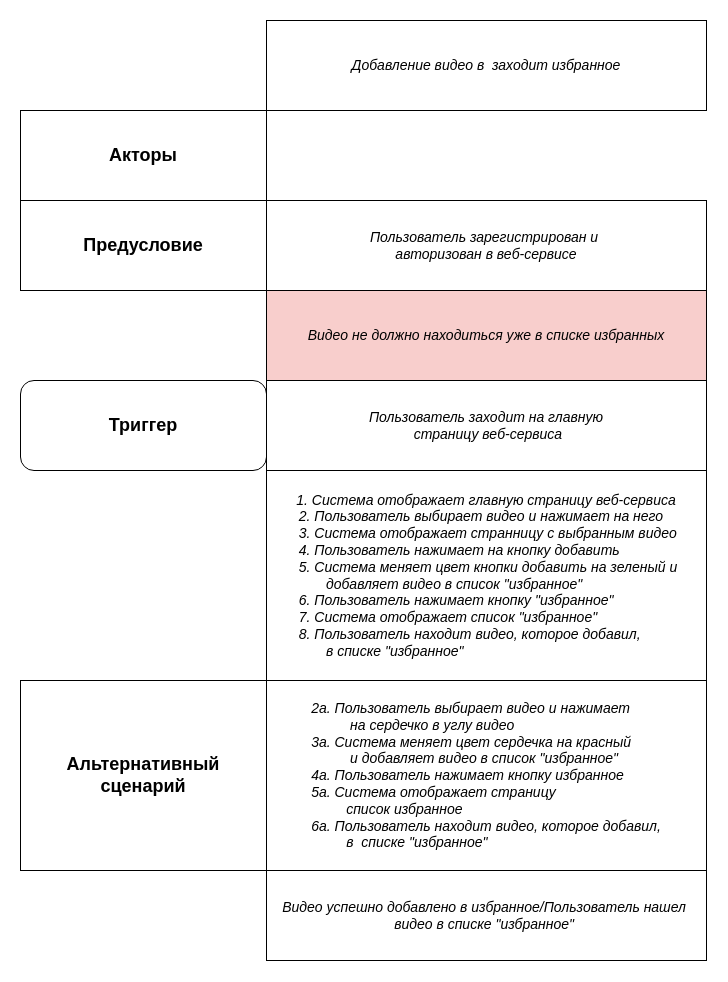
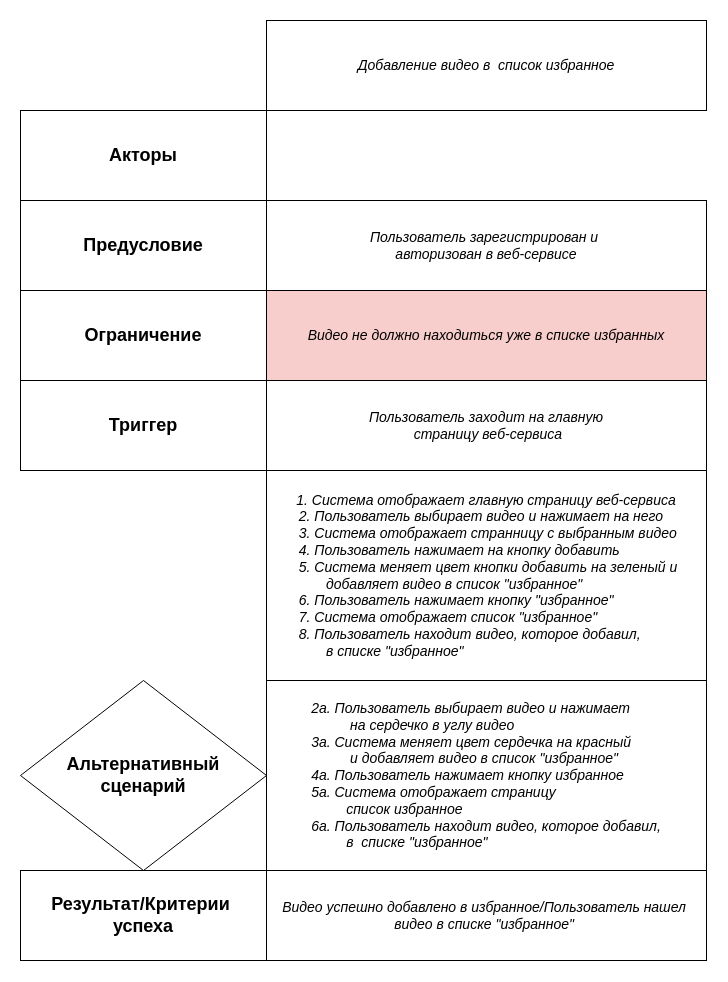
node "Добавление видео в заходит избранное": label "Добавление видео в заходит избранное" -> "Добавление видео в список избранное"
node "Ограничение": added
node "Триггер": shape rounded rectangle -> rectangle
node "Альтернативный сценарий": shape rectangle -> diamond
node "Результат/Критерии успеха": added
